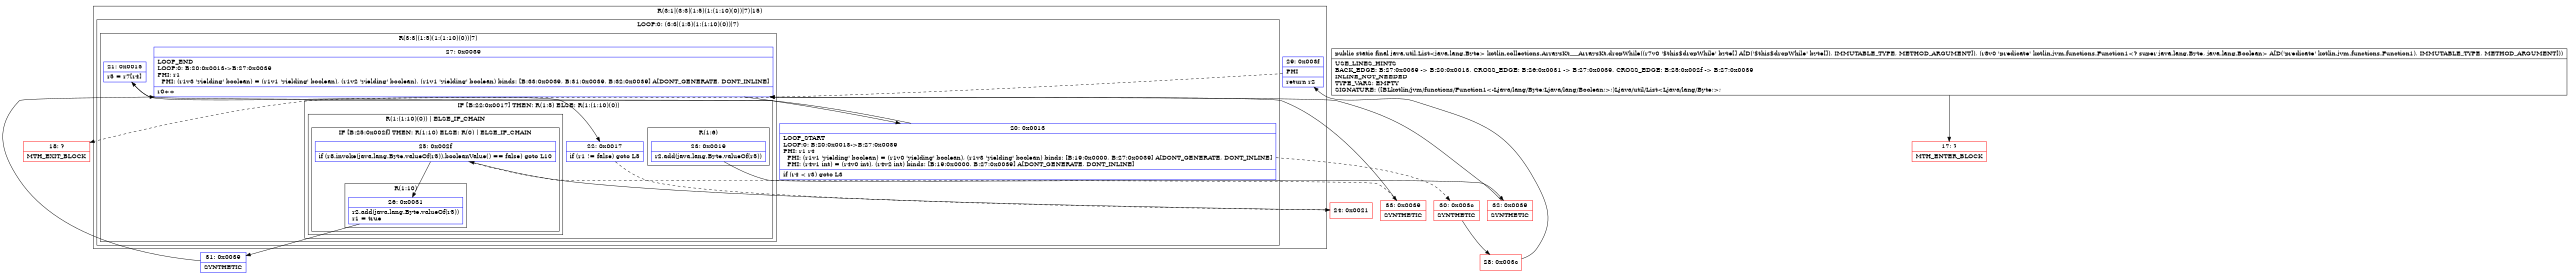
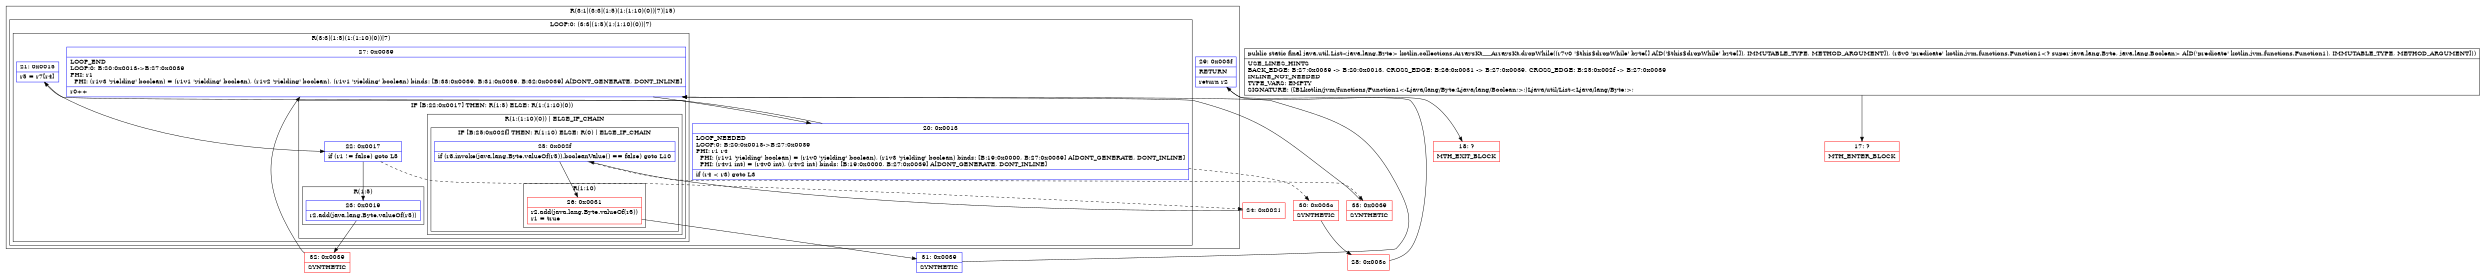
node "29: 0x003f": text "PHI" -> "RETURN"
edge "29: 0x003f" -> "18: ?": style dashed -> solid
cluster "R(1:6)": label "R(1:6)" -> "R(1:5)"
node "20: 0x0013": text "LOOP_START" -> "LOOP_NEEDED"
edge "22: 0x0017" -> "23: 0x0019": added
node "26: 0x0031": color blue -> red
